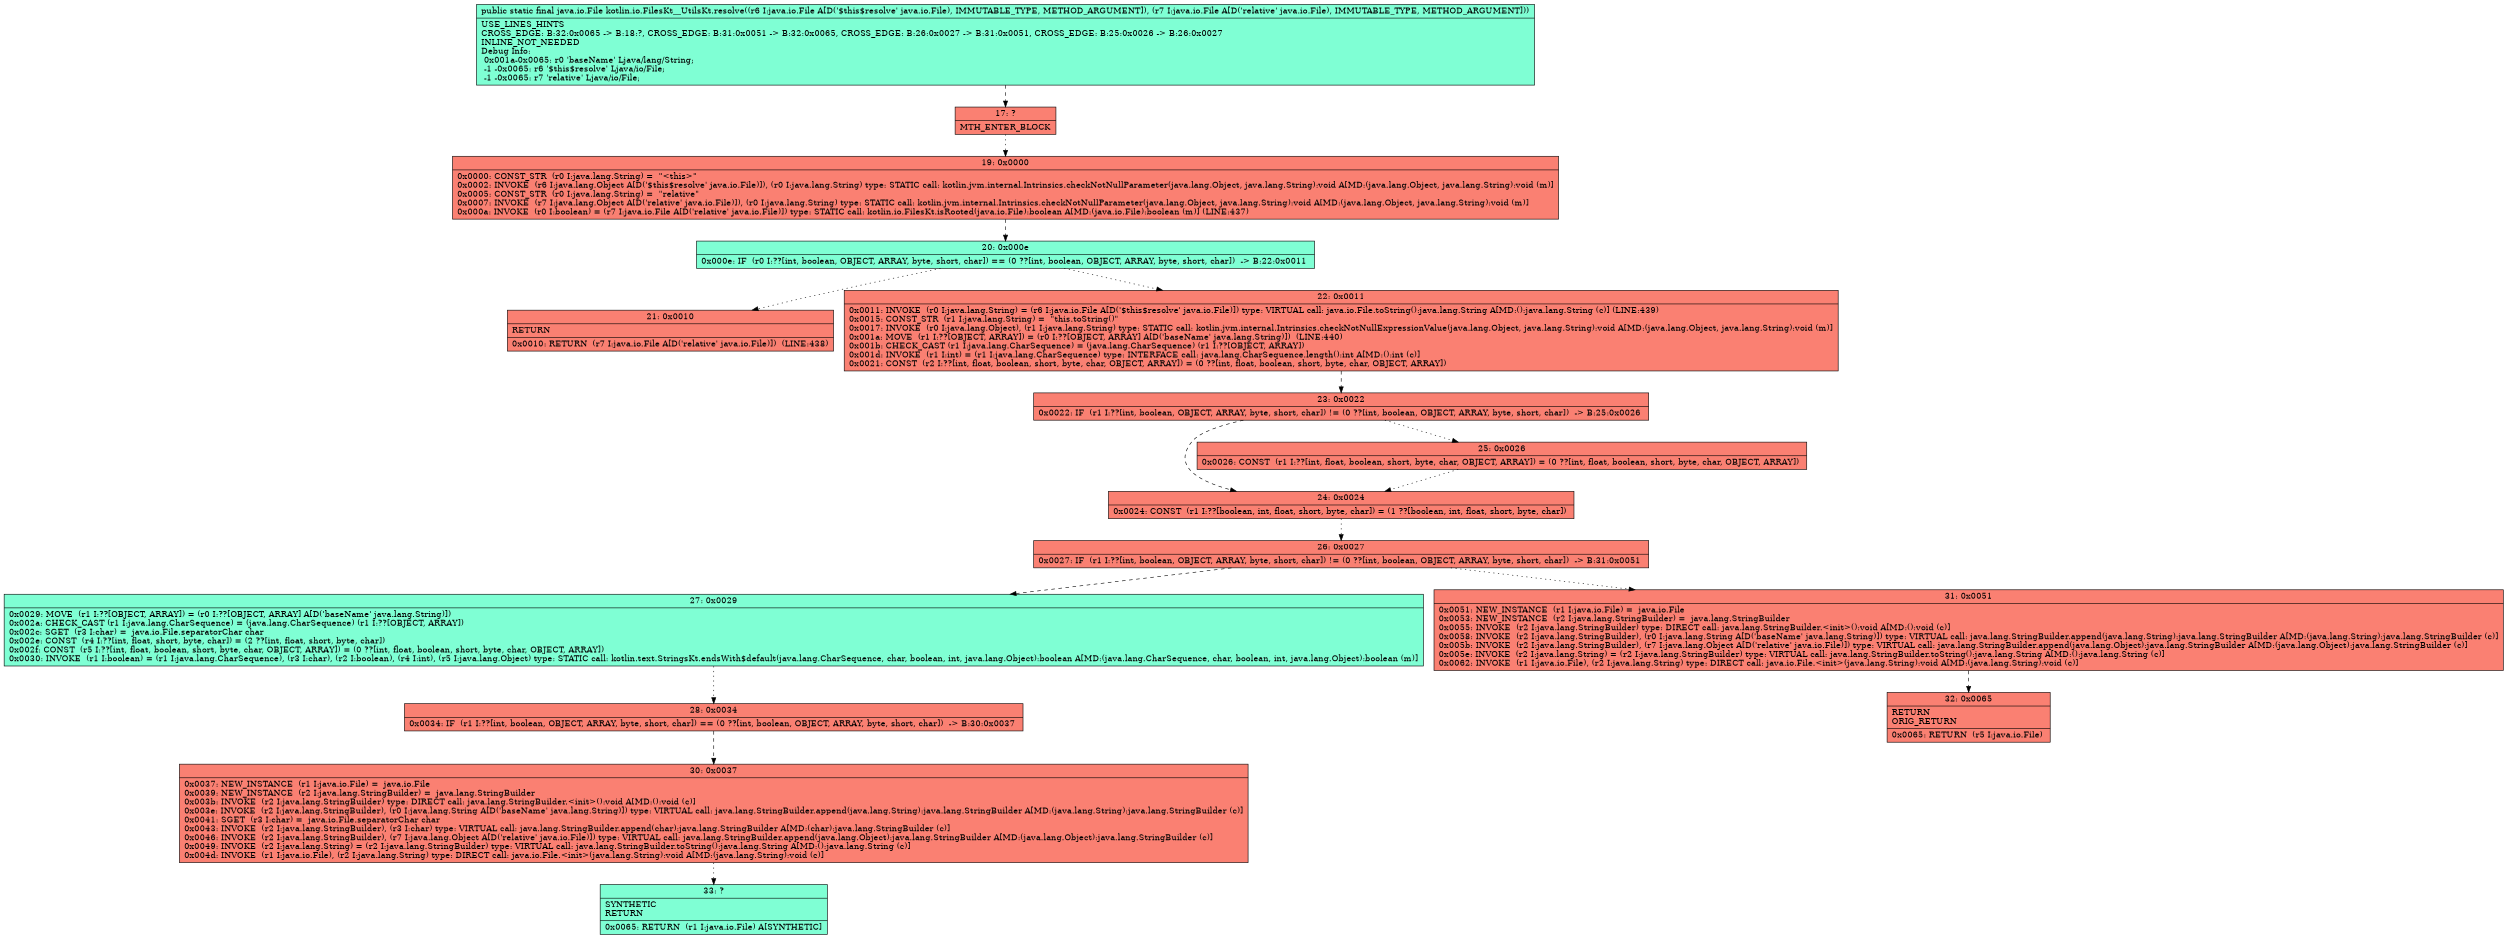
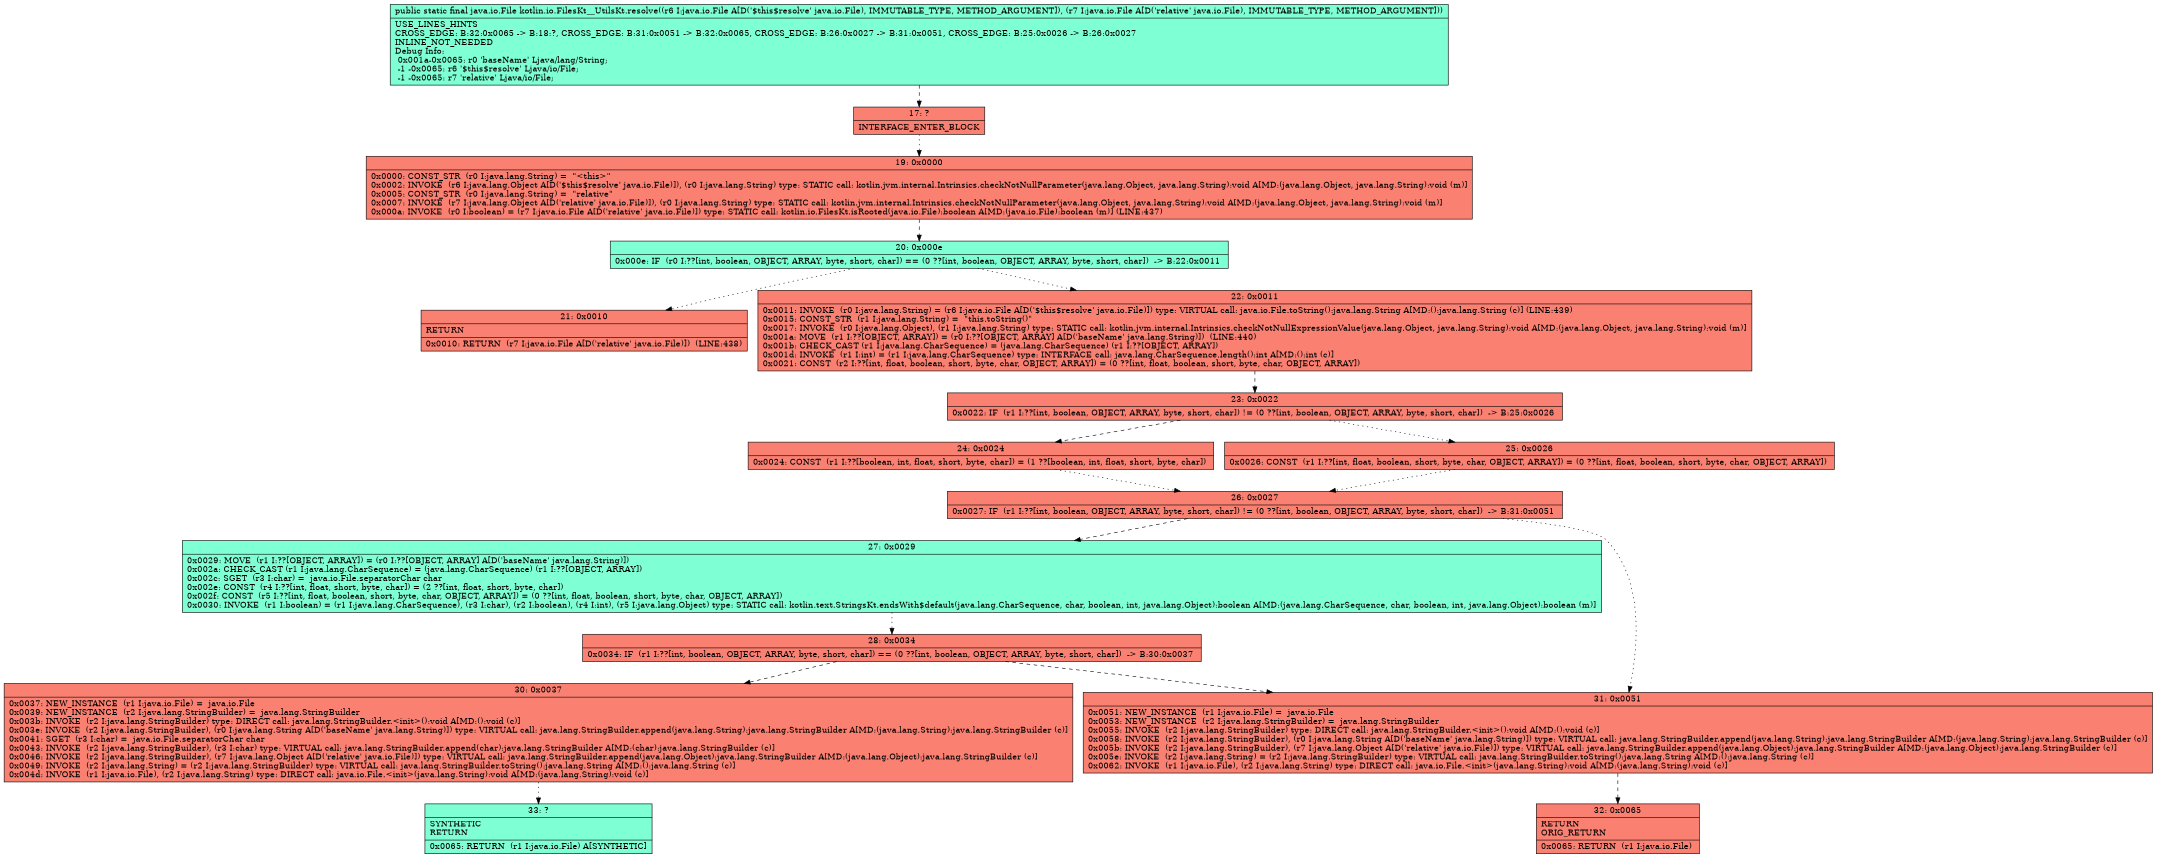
node "17: ?": text "MTH_ENTER_BLOCK" -> "INTERFACE_ENTER_BLOCK"
edge "25: 0x0026" -> "24: 0x0024": now "25: 0x0026" -> "26: 0x0027"
edge "28: 0x0034" -> "31: 0x0051": added
node "32: 0x0065": text "0x0065: RETURN  (r5 I:java.io.File)" -> "0x0065: RETURN  (r1 I:java.io.File)"
